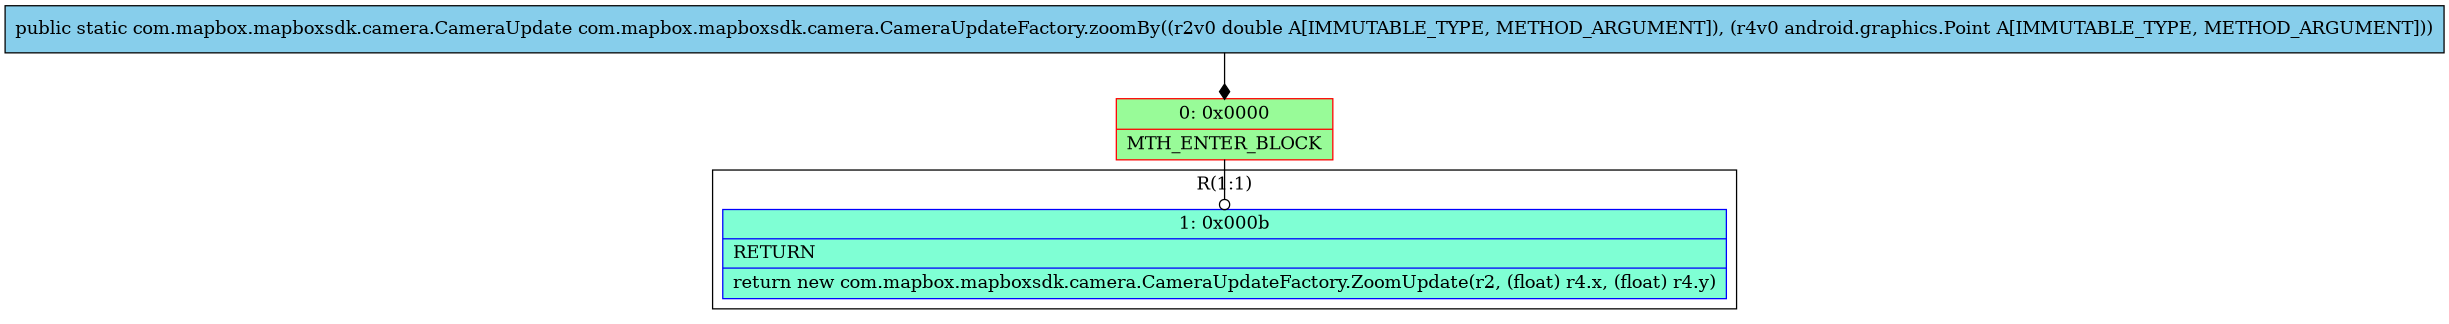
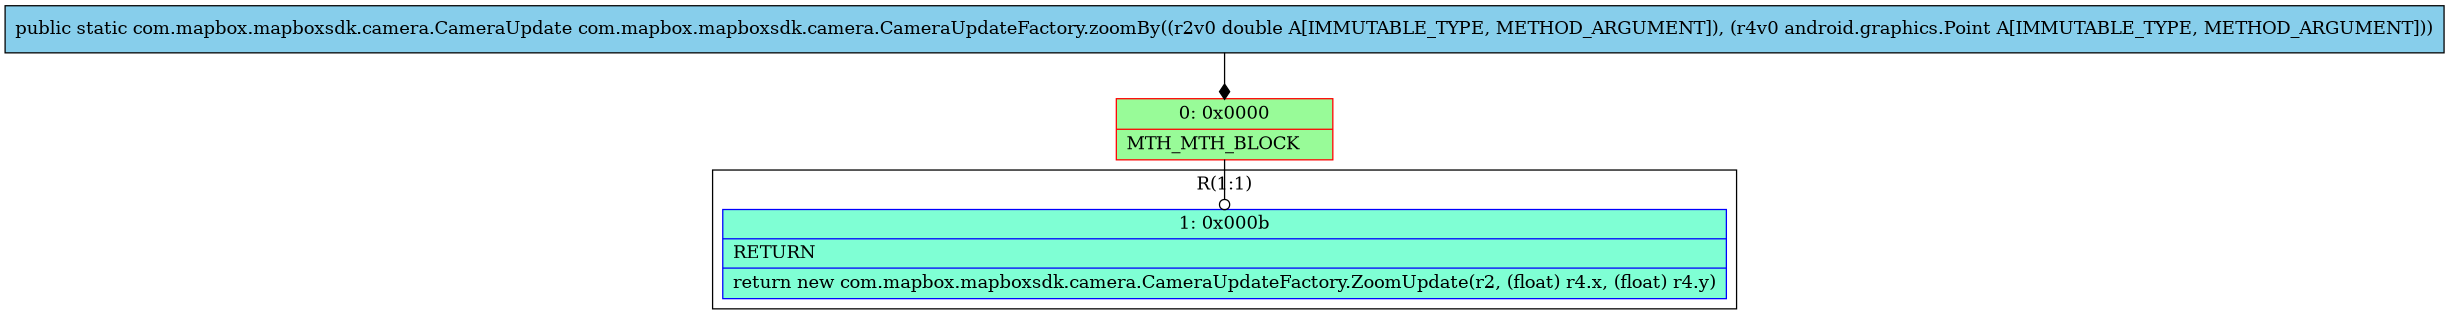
node "0: 0x0000": text "MTH_ENTER_BLOCK" -> "MTH_MTH_BLOCK"
